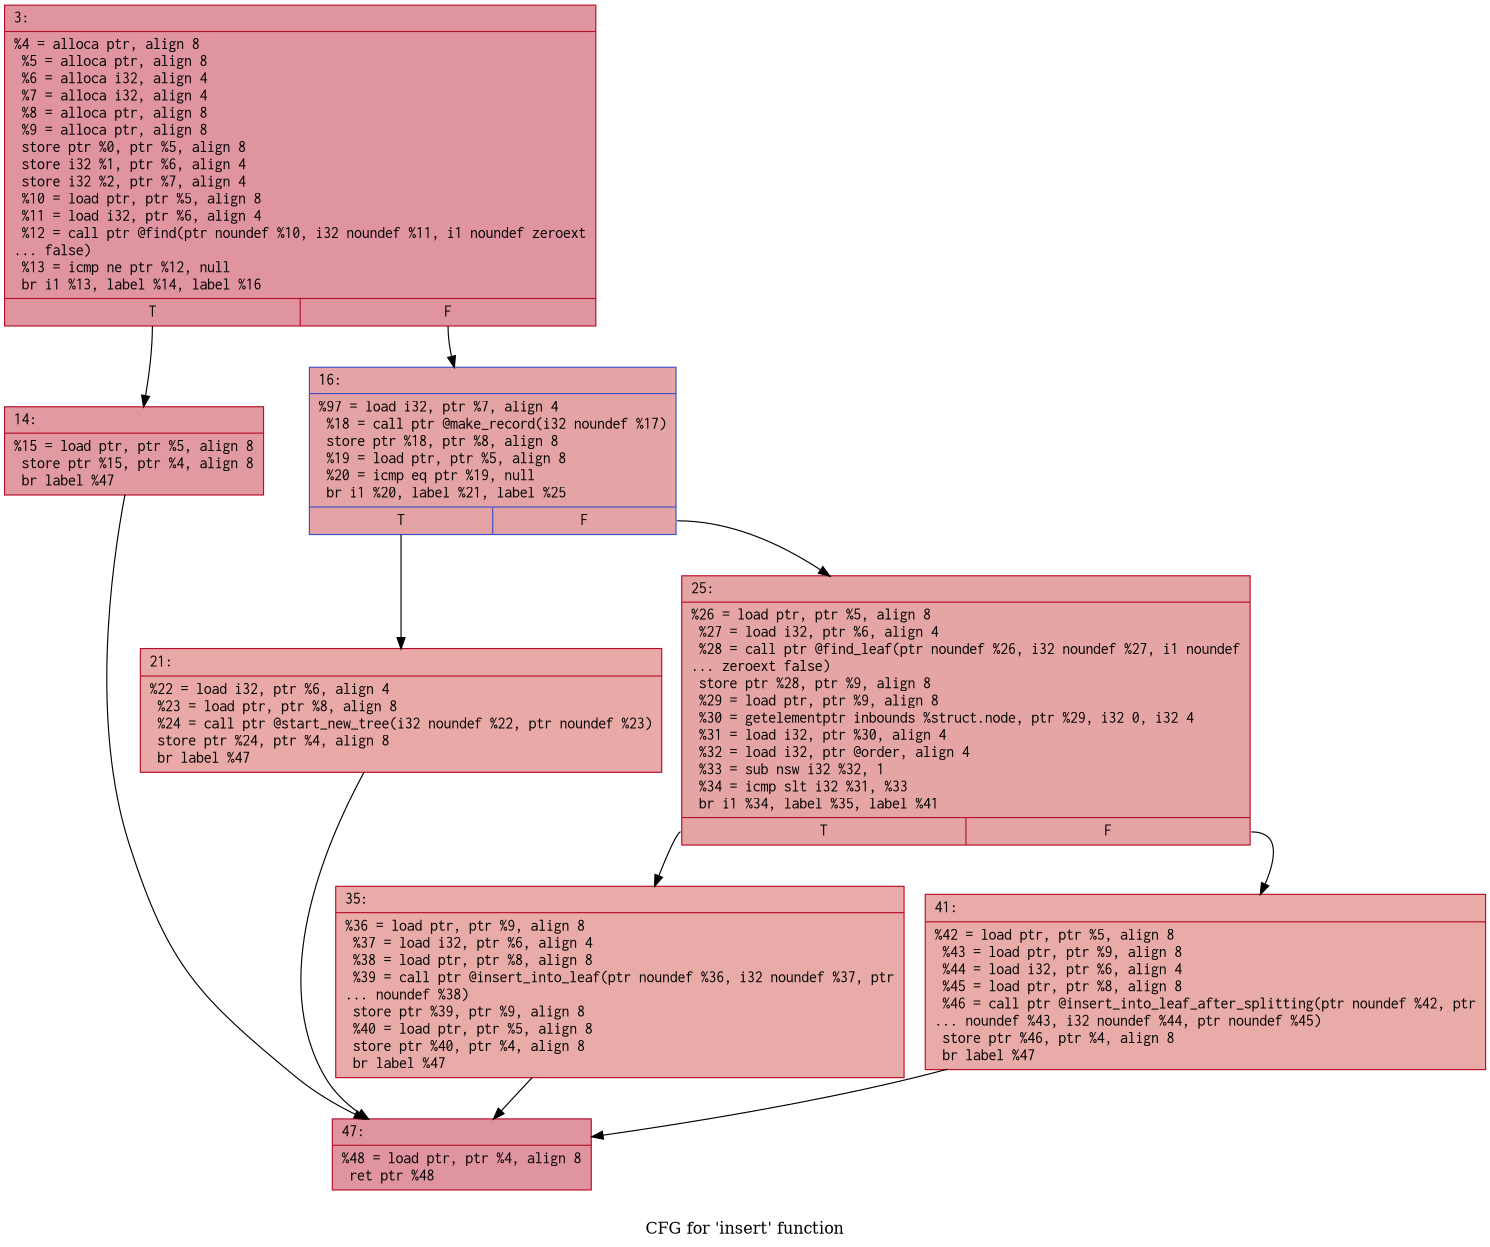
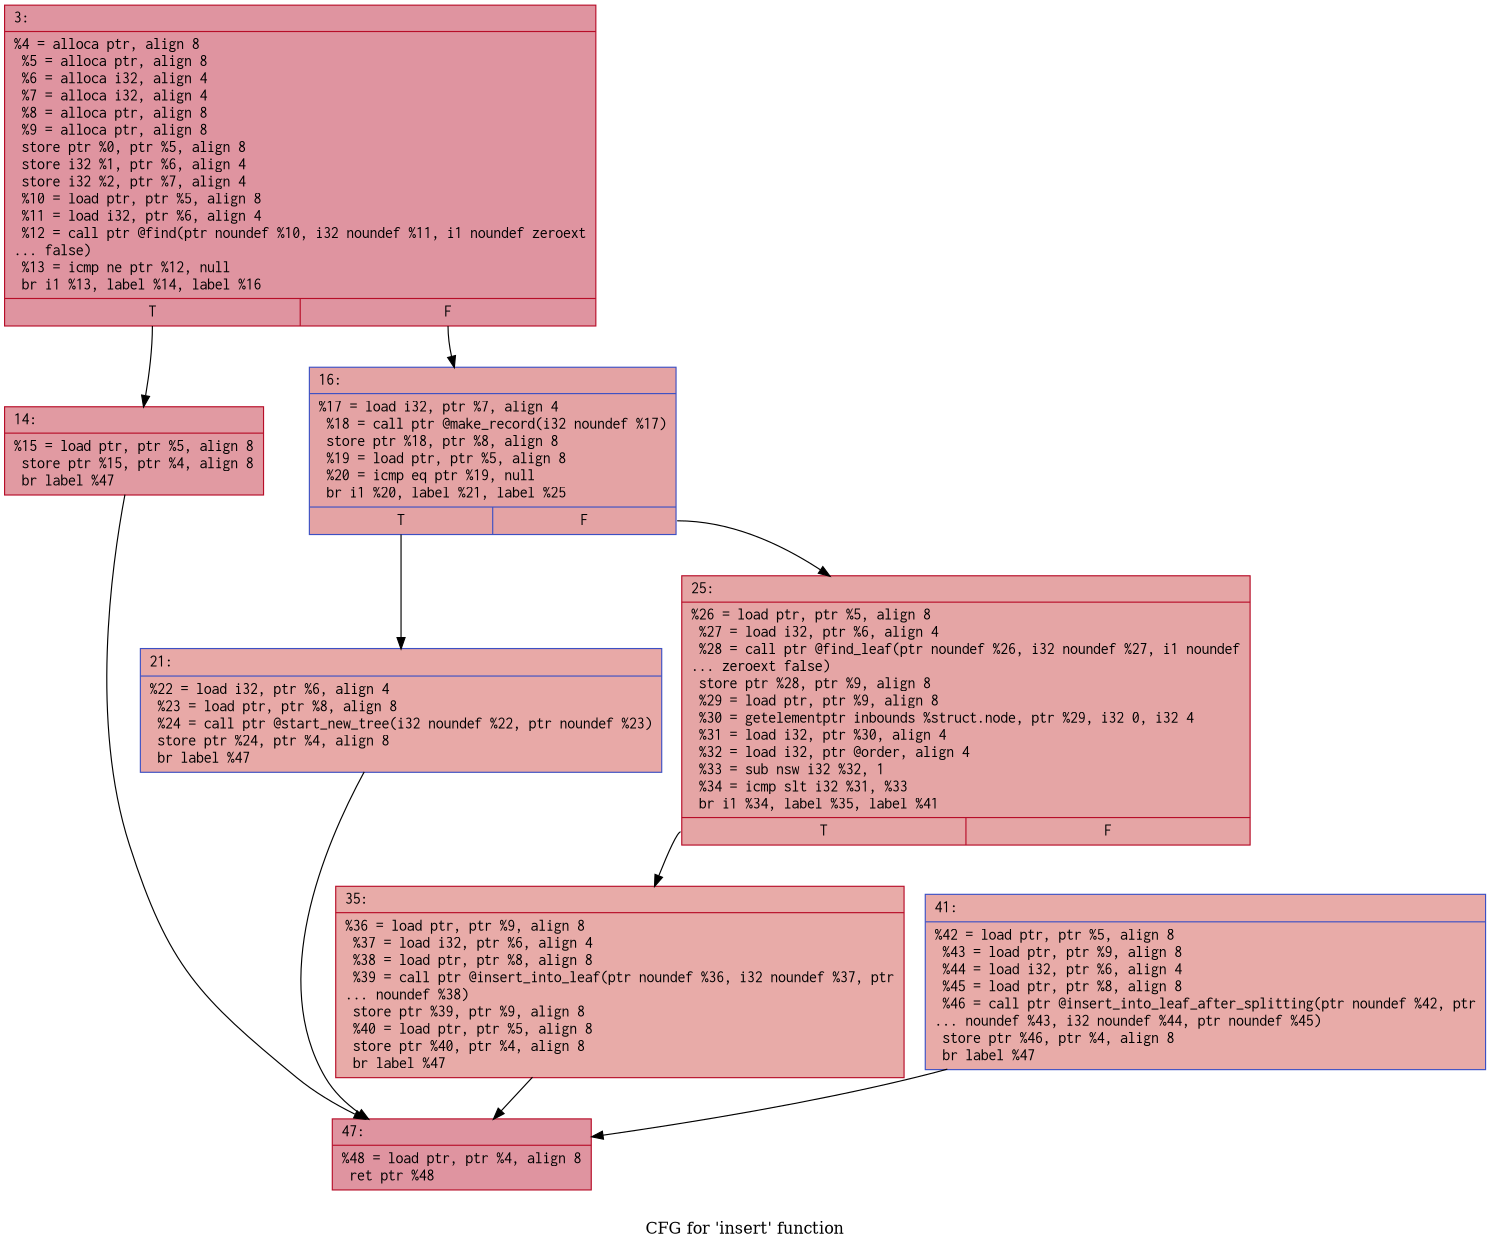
node "16:": text "%97 = load i32, ptr %7, align 4" -> "%17 = load i32, ptr %7, align 4"
node "21:": color #b70d28ff -> #3d50c3ff
edge "25:" -> "41:": removed
node "41:": color #b70d28ff -> #3d50c3ff
